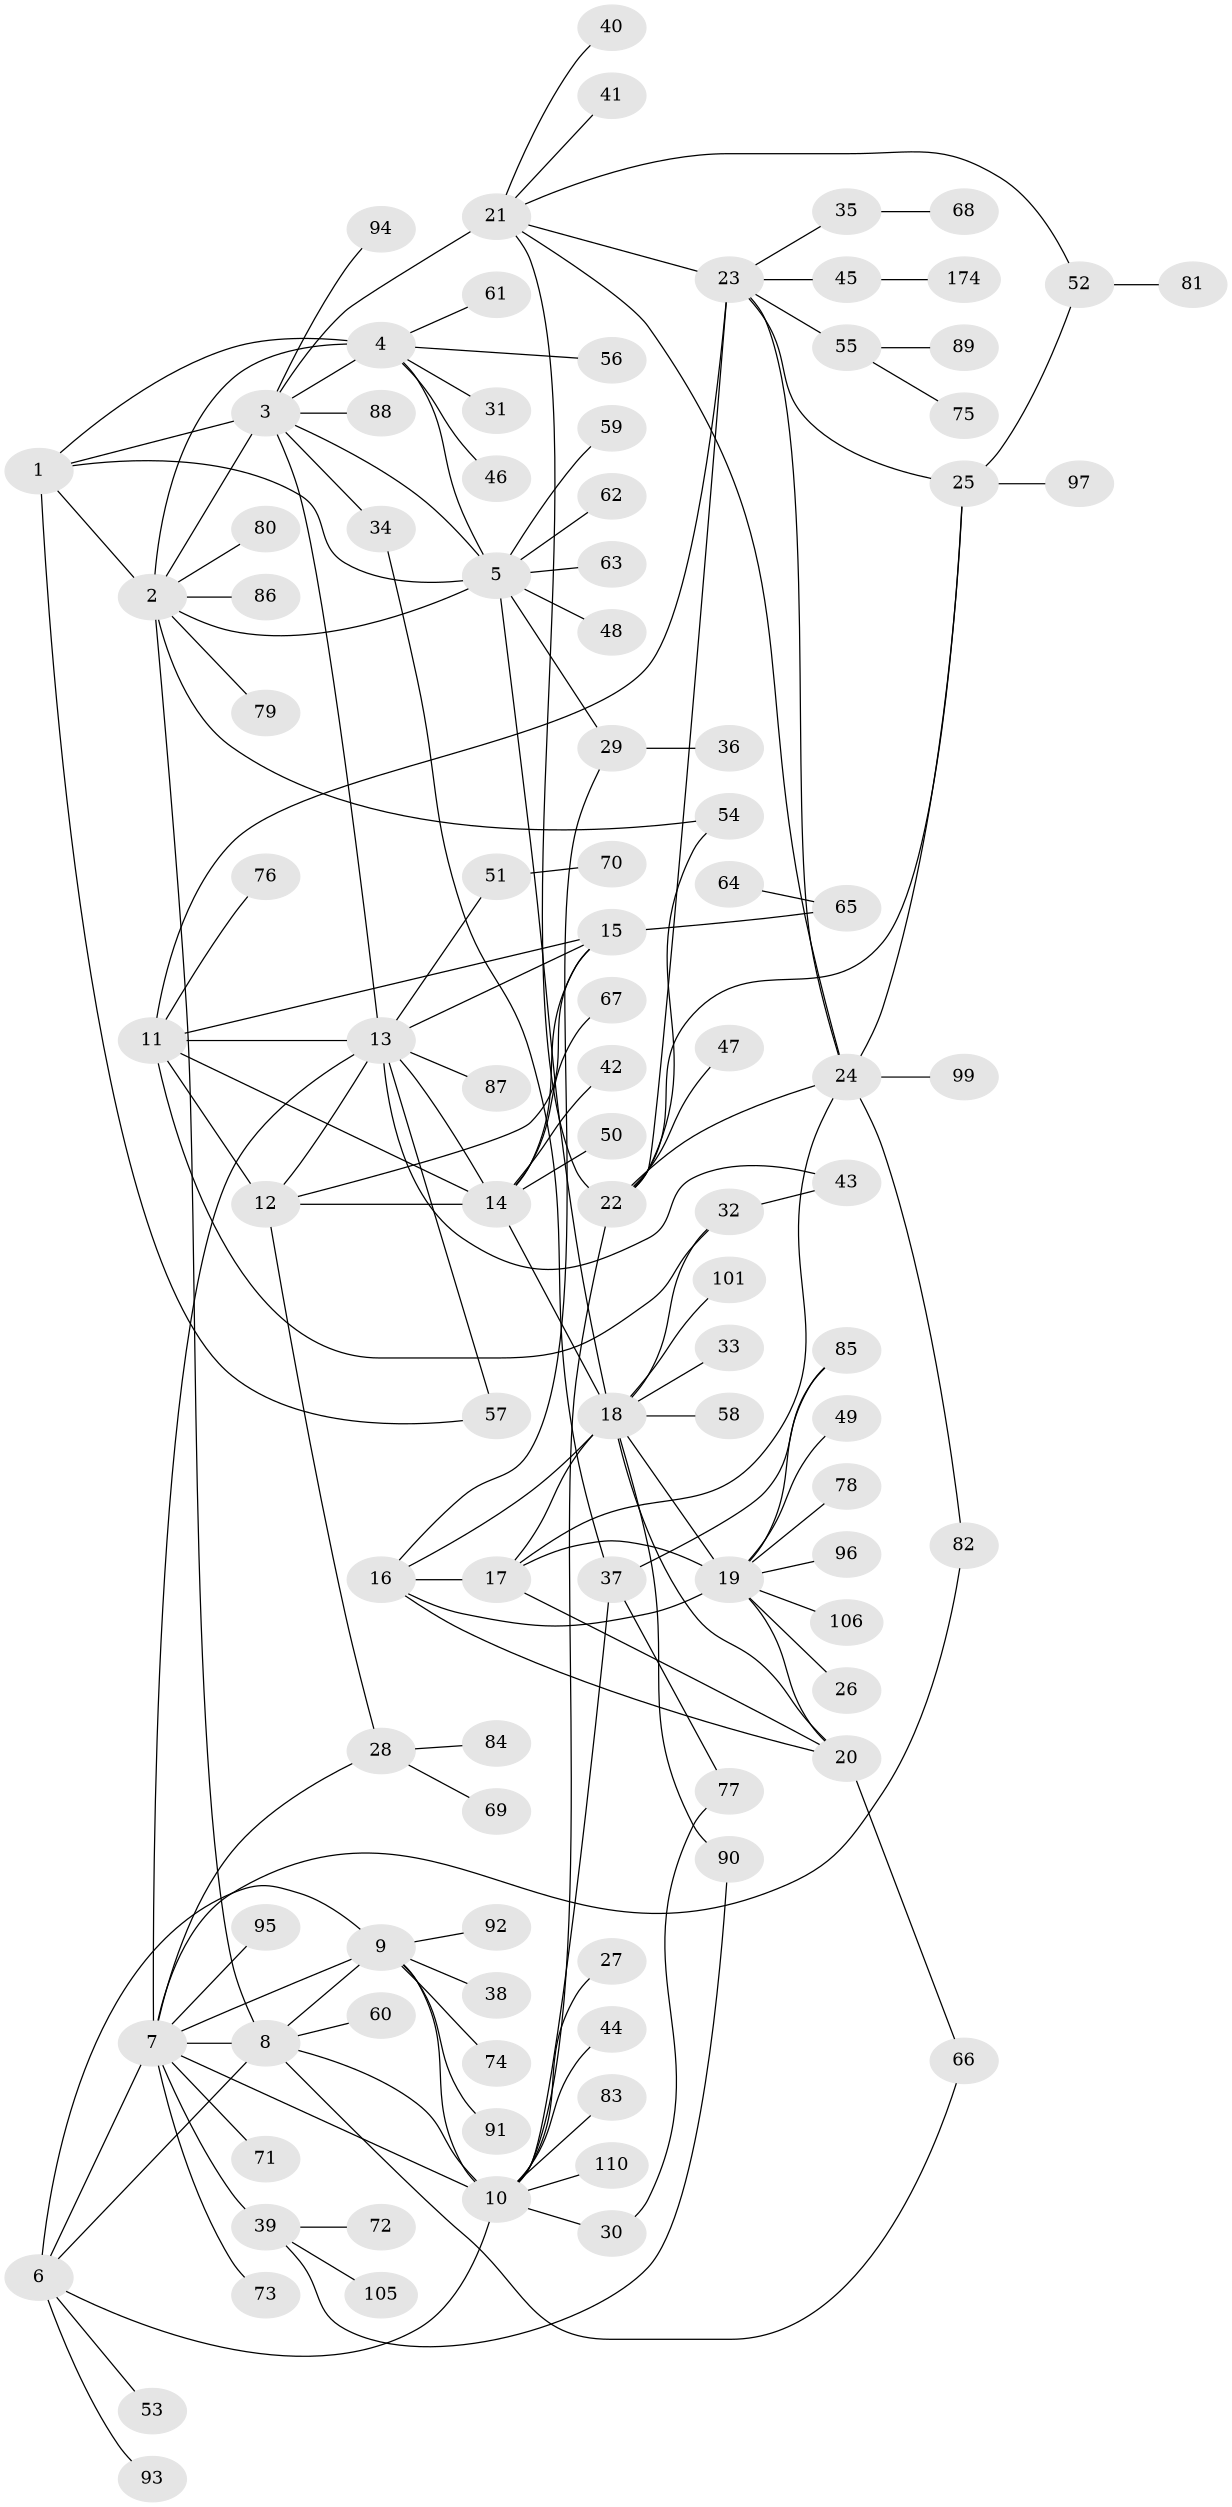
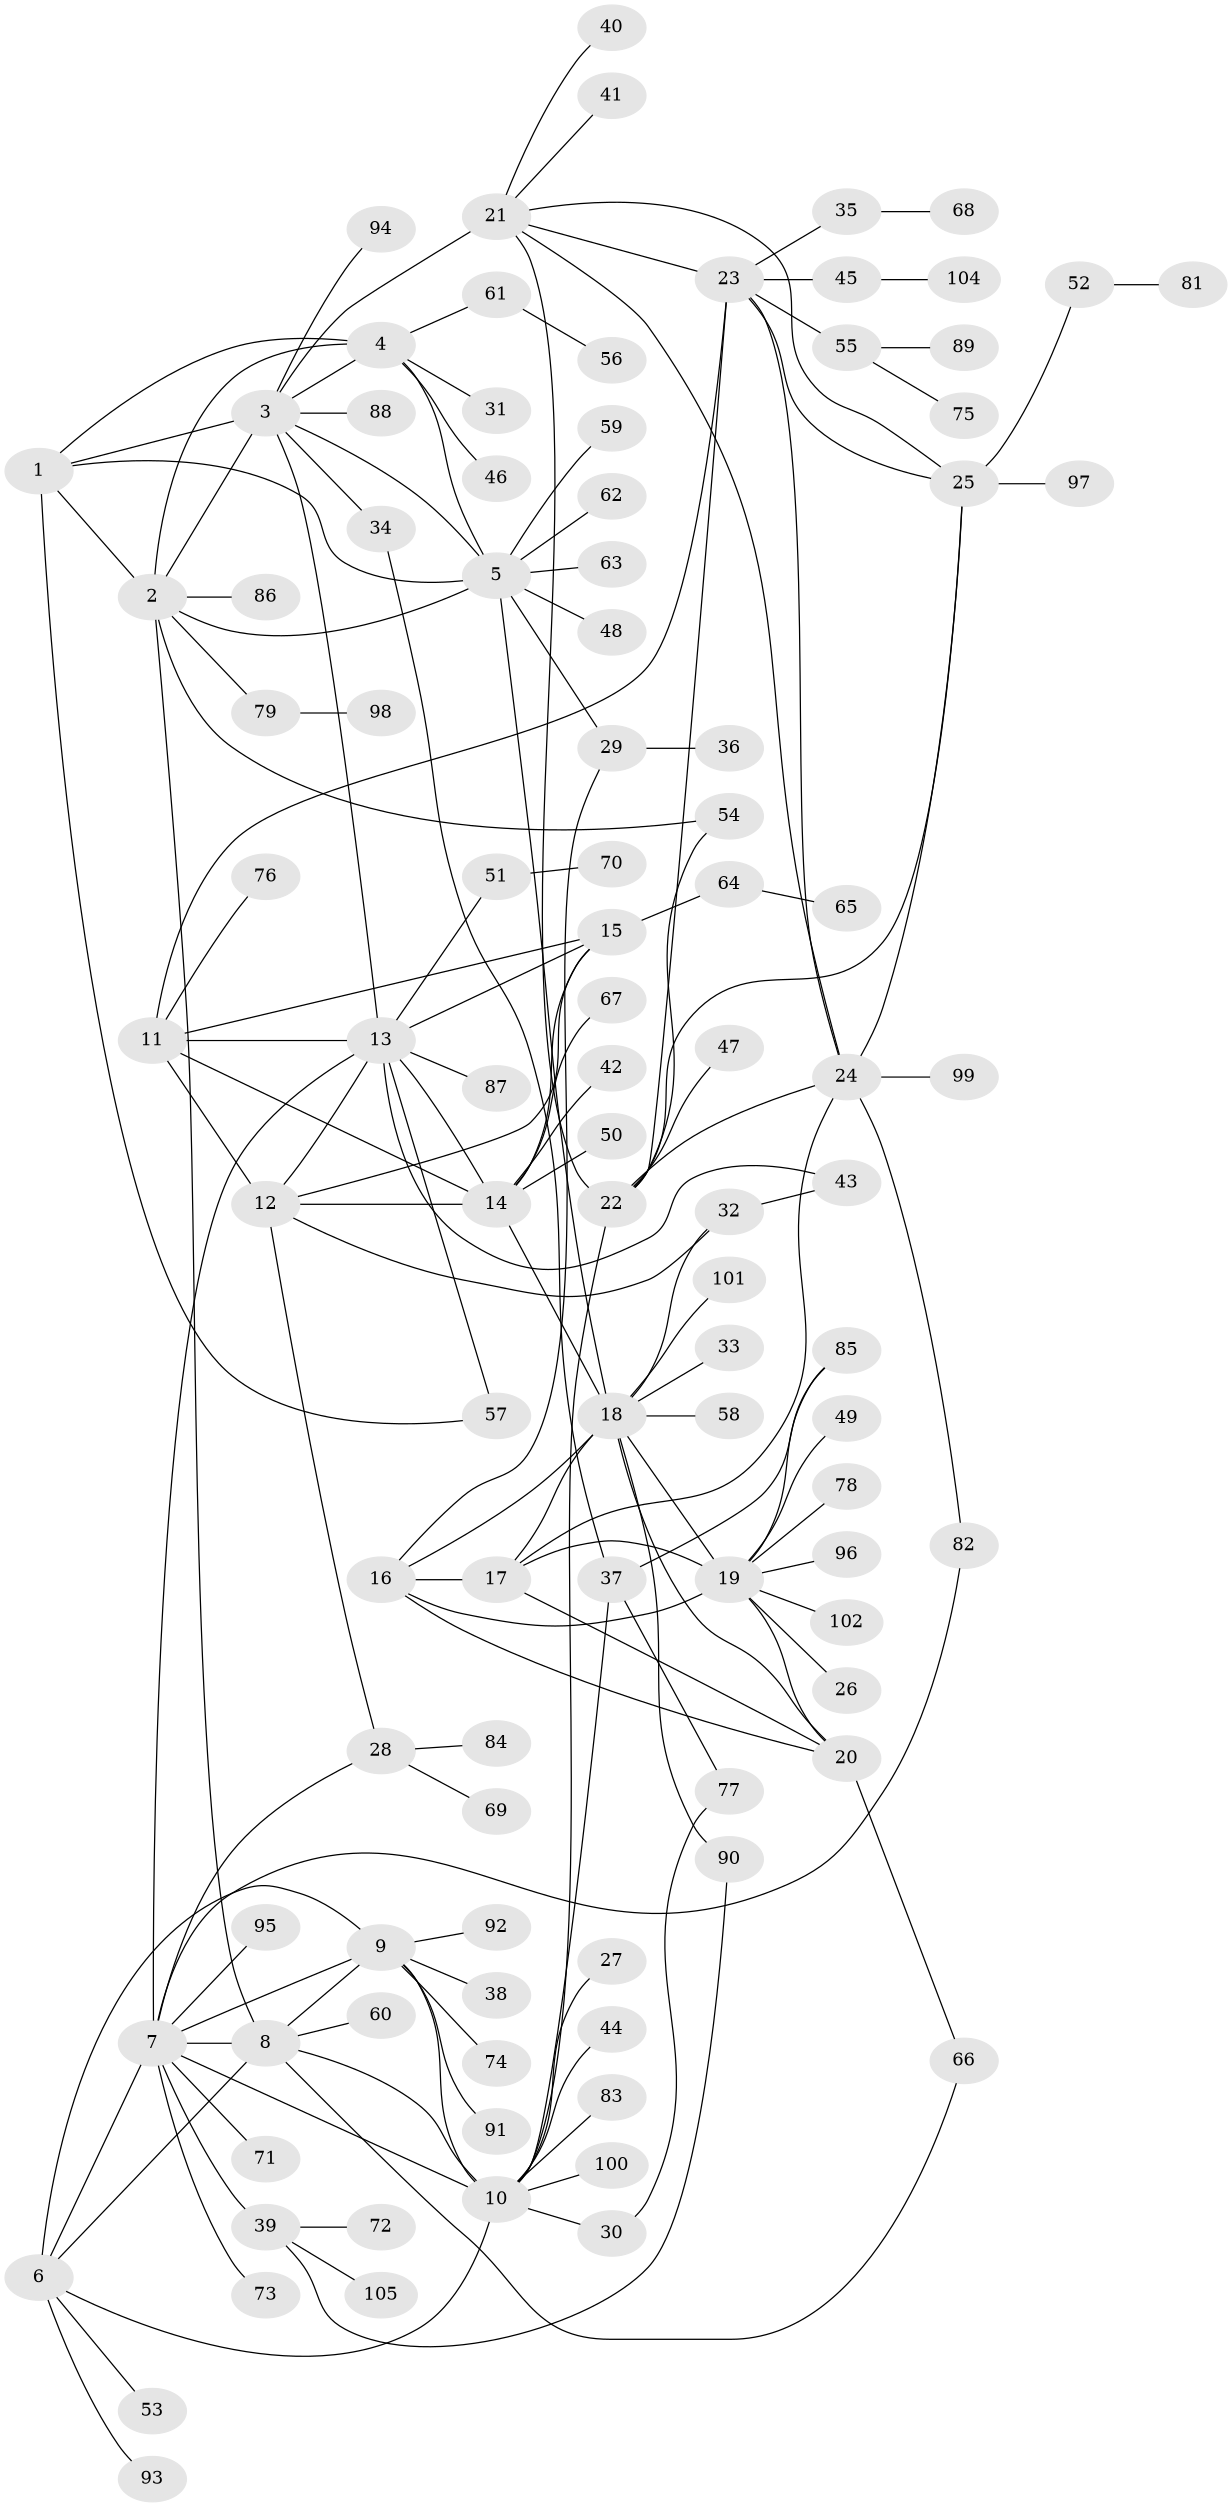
edge "21" -- "52": now "21" -- "25"
node "174": label "174" -> "104"
edge "4" -- "56": now "61" -- "56"
node "80": removed
node "98": added
edge "65" -- "15": now "64" -- "15"
edge "11" -- "32": now "12" -- "32"
node "106": label "106" -> "102"
node "110": label "110" -> "100"
